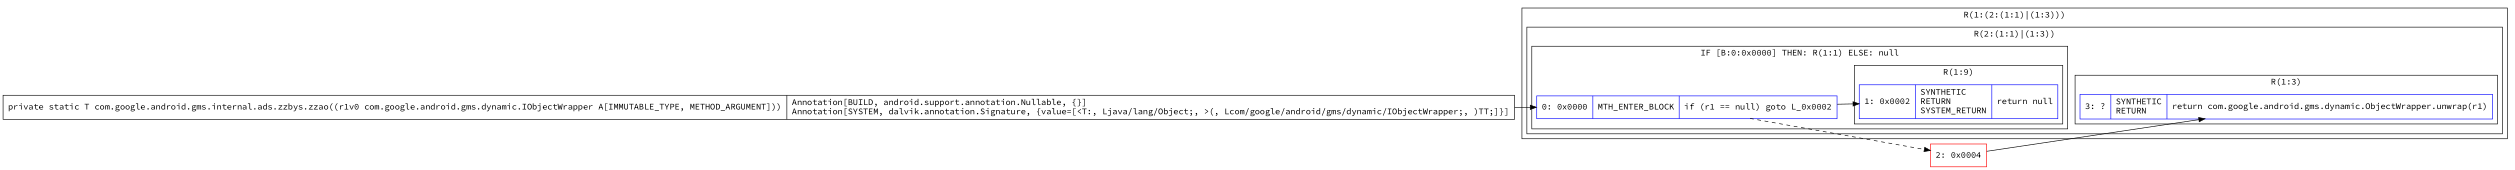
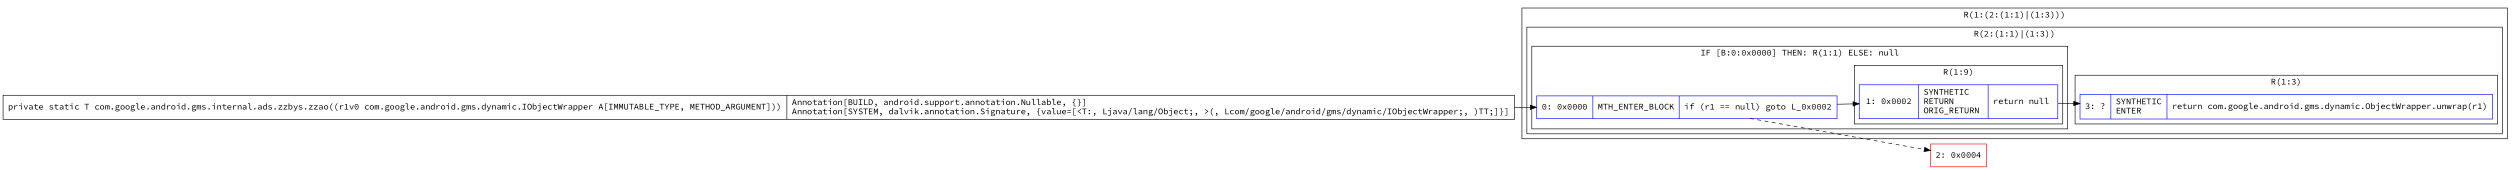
node "1: 0x0002": text "SYSTEM_RETURN" -> "ORIG_RETURN"
node "3: ?": text "RETURN" -> "ENTER"
edge "2: 0x0004" -> "3: ?": now "1: 0x0002" -> "3: ?"
